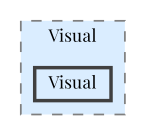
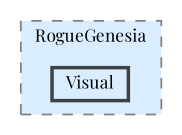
cluster "Visual": label "Visual" -> "RogueGenesia"
